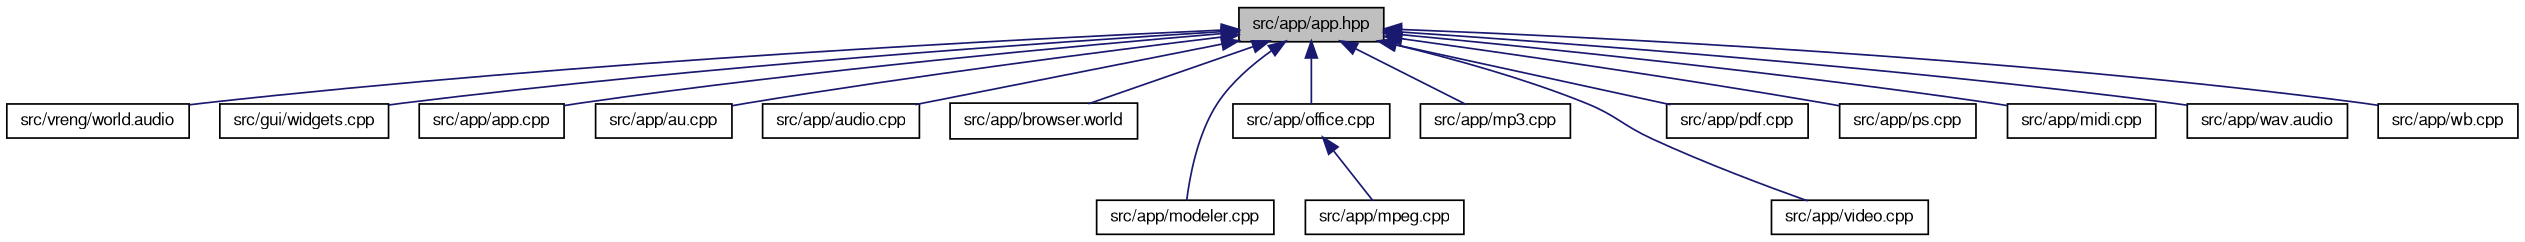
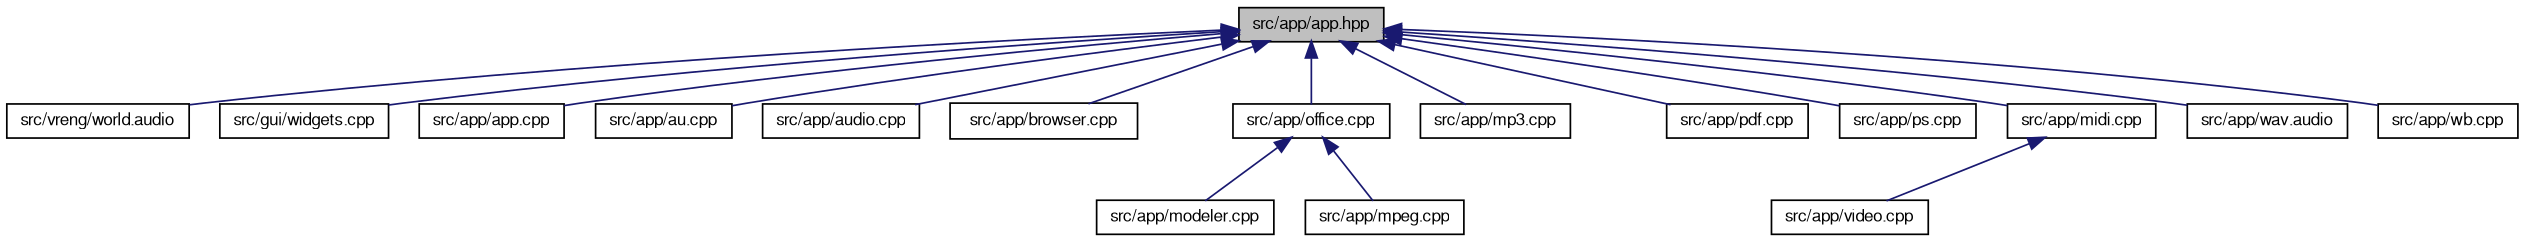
edge "src/app/video.cpp" -> "src/app/app.hpp": now "src/app/video.cpp" -> "src/app/midi.cpp"
edge "src/app/modeler.cpp" -> "src/app/app.hpp": now "src/app/modeler.cpp" -> "src/app/office.cpp"
node "src/app/browser.world": label "src/app/browser.world" -> "src/app/browser.cpp"
